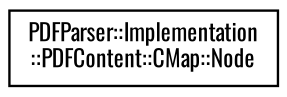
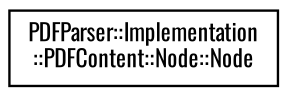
node "PDFParser::Implementation ::PDFContent::CMap::Node": label "PDFParser::Implementation ::PDFContent::CMap::Node" -> "PDFParser::Implementation ::PDFContent::Node::Node"
